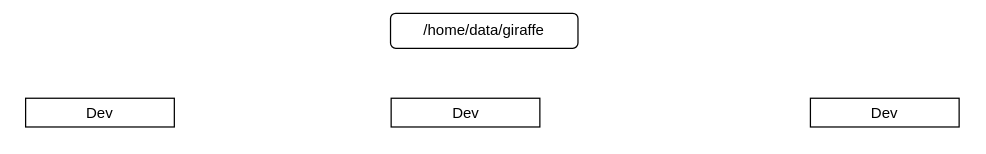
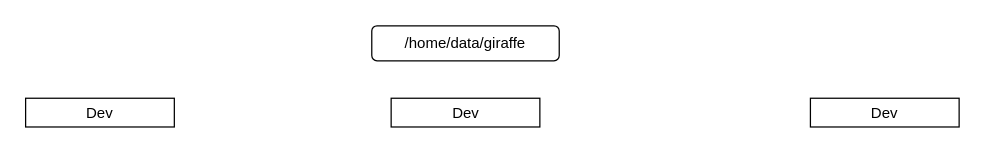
node "/home/data/giraffe": moved (484, 31) -> (466, 43)
